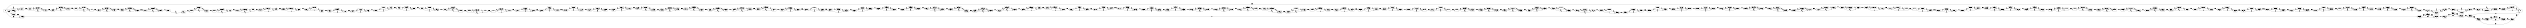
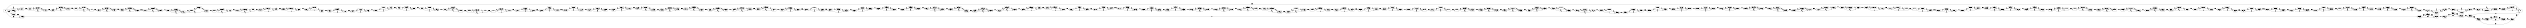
node "118035": added
edge "2233" -> "2257": now "1844" -> "2257"
